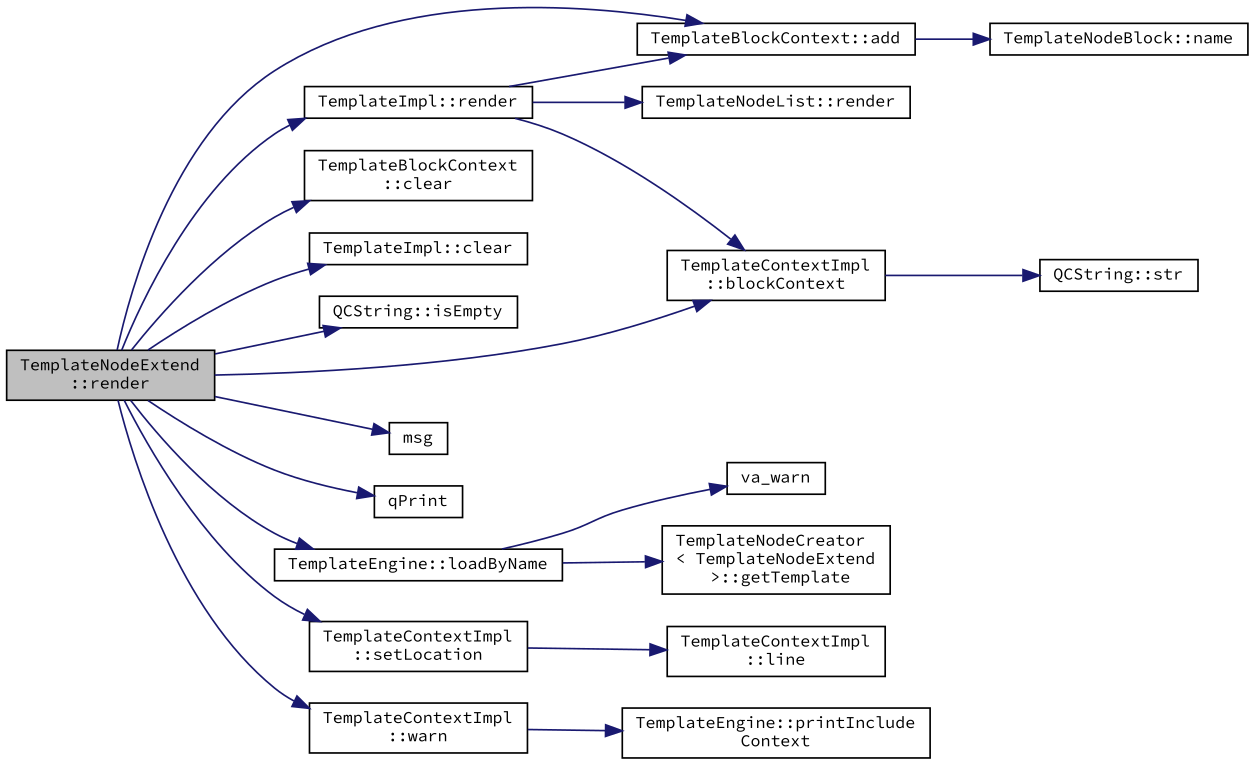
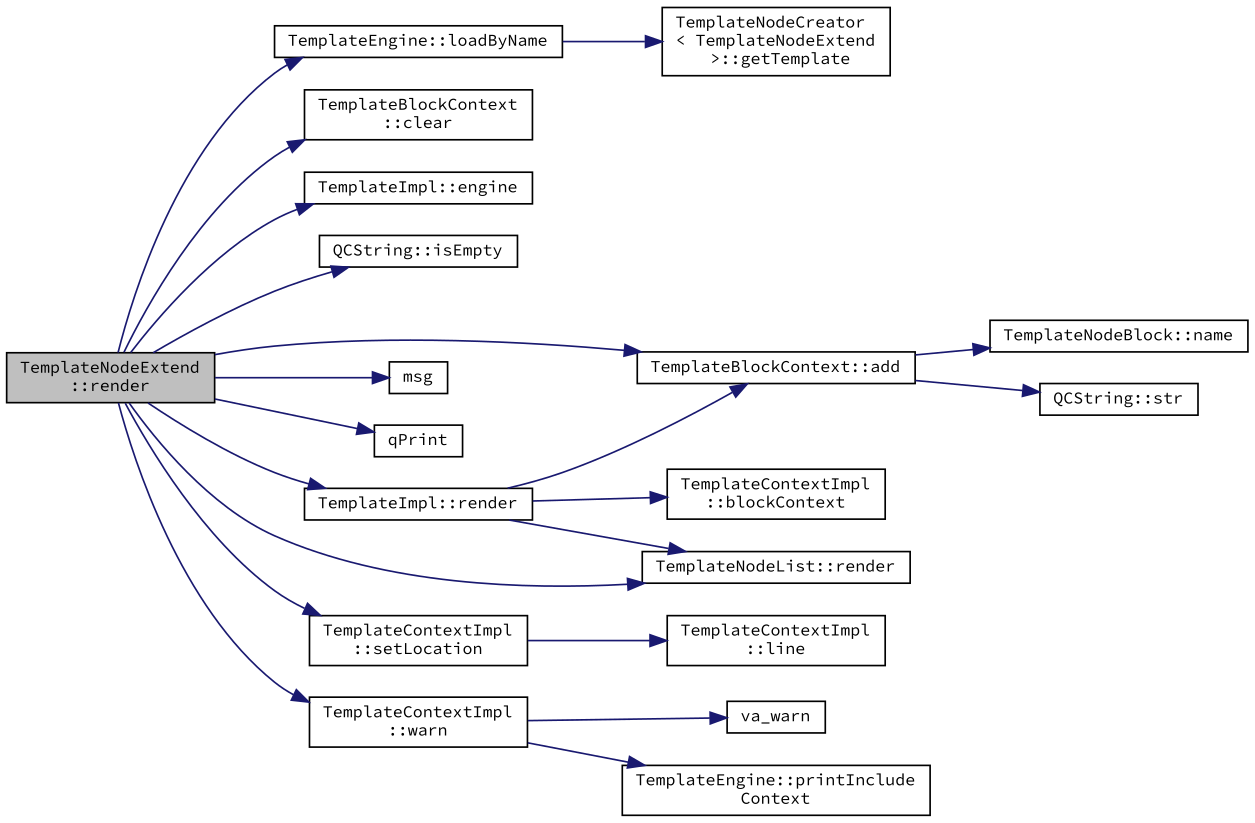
node "TemplateImpl::clear": label "TemplateImpl::clear" -> "TemplateImpl::engine"
edge "TemplateContextImpl ::blockContext" -> "QCString::str": now "TemplateBlockContext::add" -> "QCString::str"
edge "TemplateNodeExtend ::render" -> "TemplateContextImpl ::blockContext": now "TemplateNodeExtend ::render" -> "TemplateNodeList::render"
edge "TemplateEngine::loadByName" -> "va_warn": now "TemplateContextImpl ::warn" -> "va_warn"
